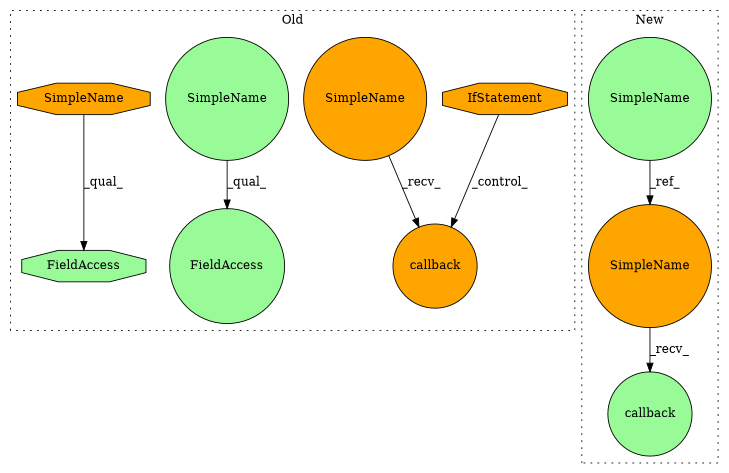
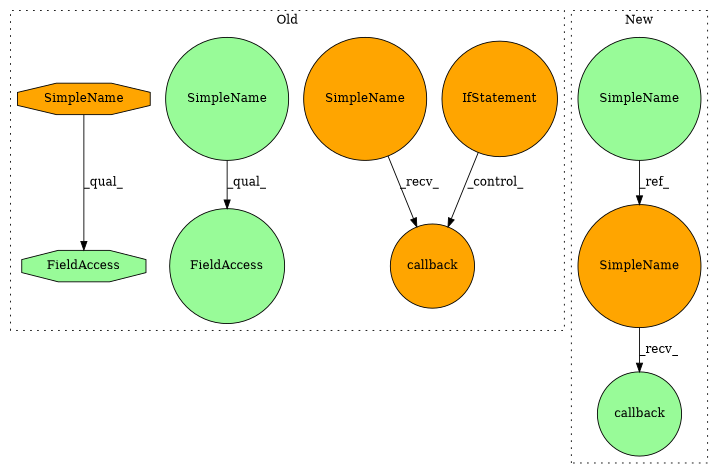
node "IfStatement": shape octagon -> circle
